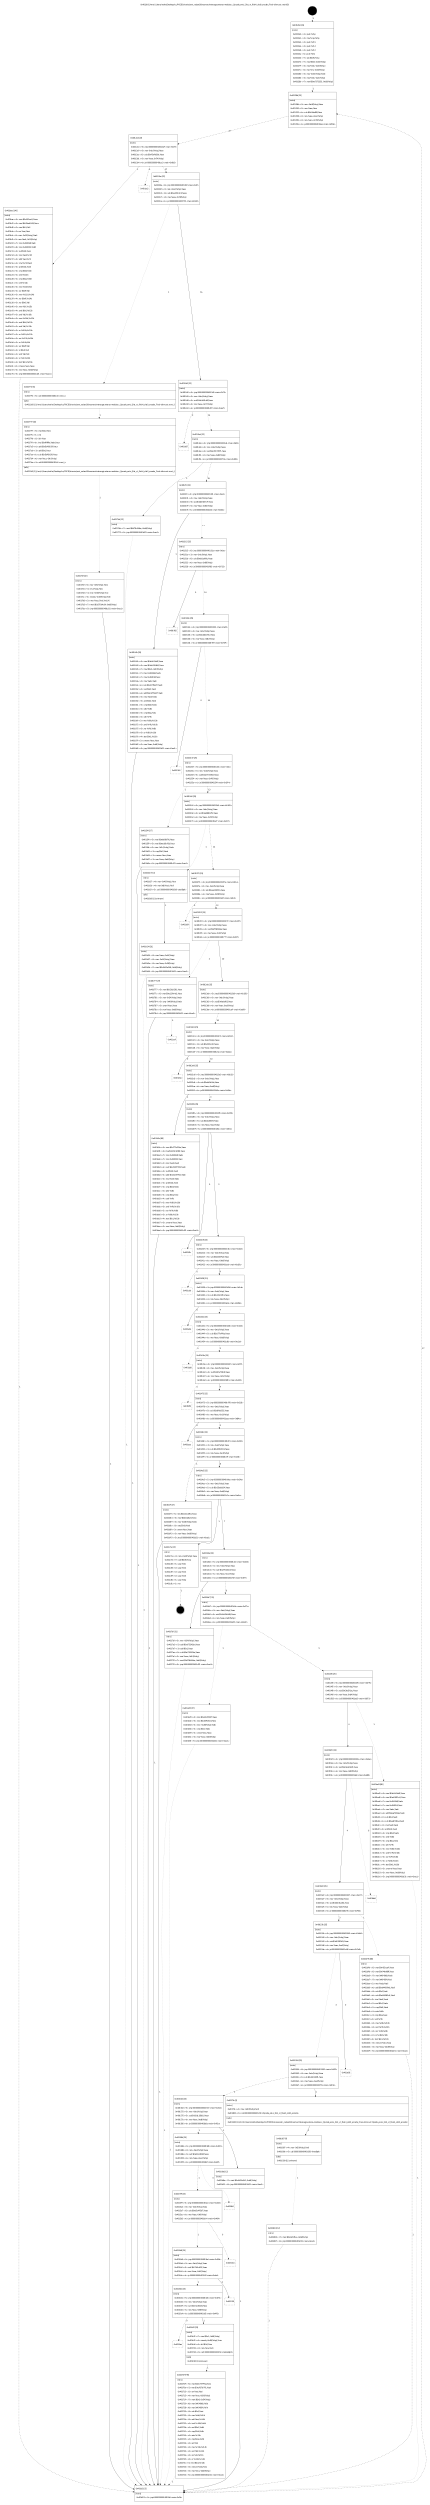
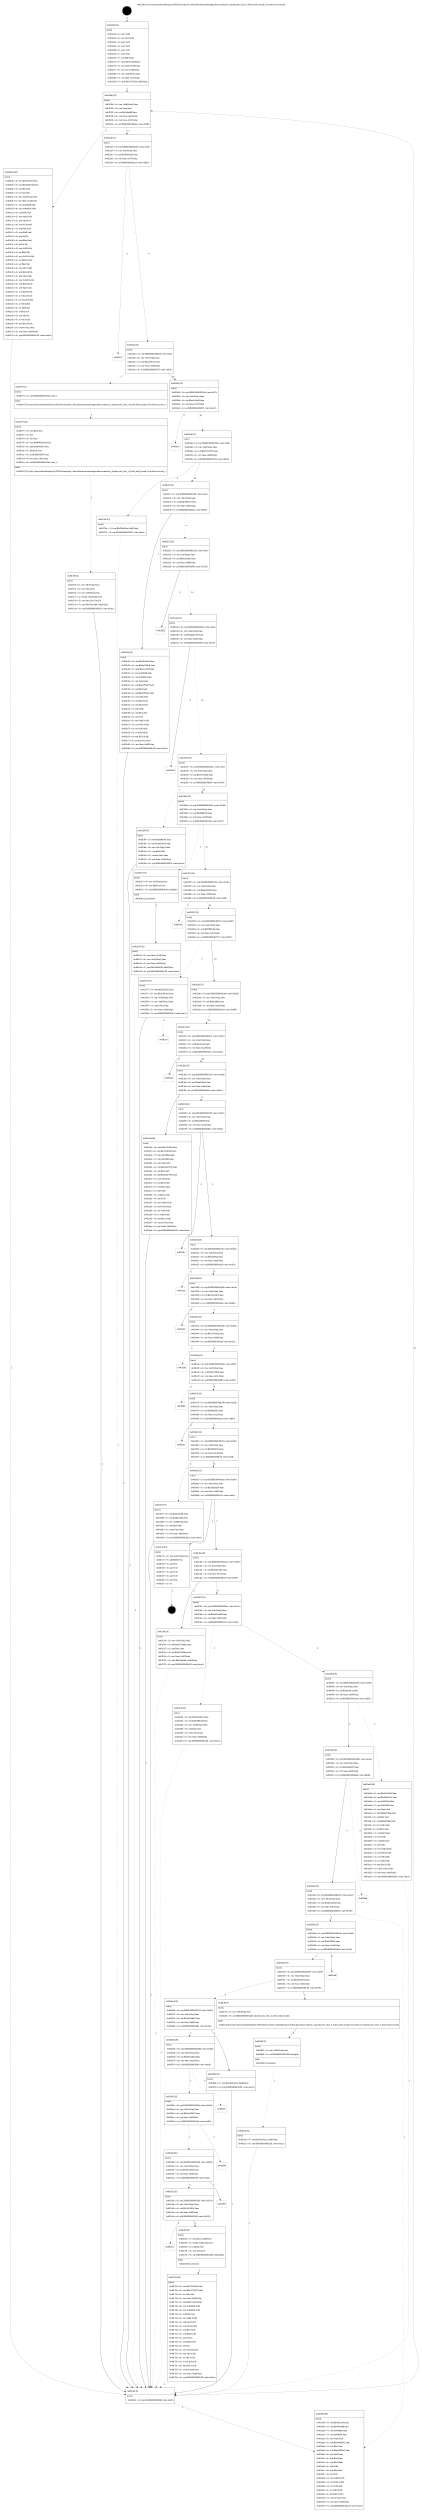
edge "0x4012a4 [22]" -> "0x401bee [140]": now "0x40128d [23]" -> "0x401bee [140]"
edge "0x401b96 [88]" -> "0x401d21 [5]": reversed
